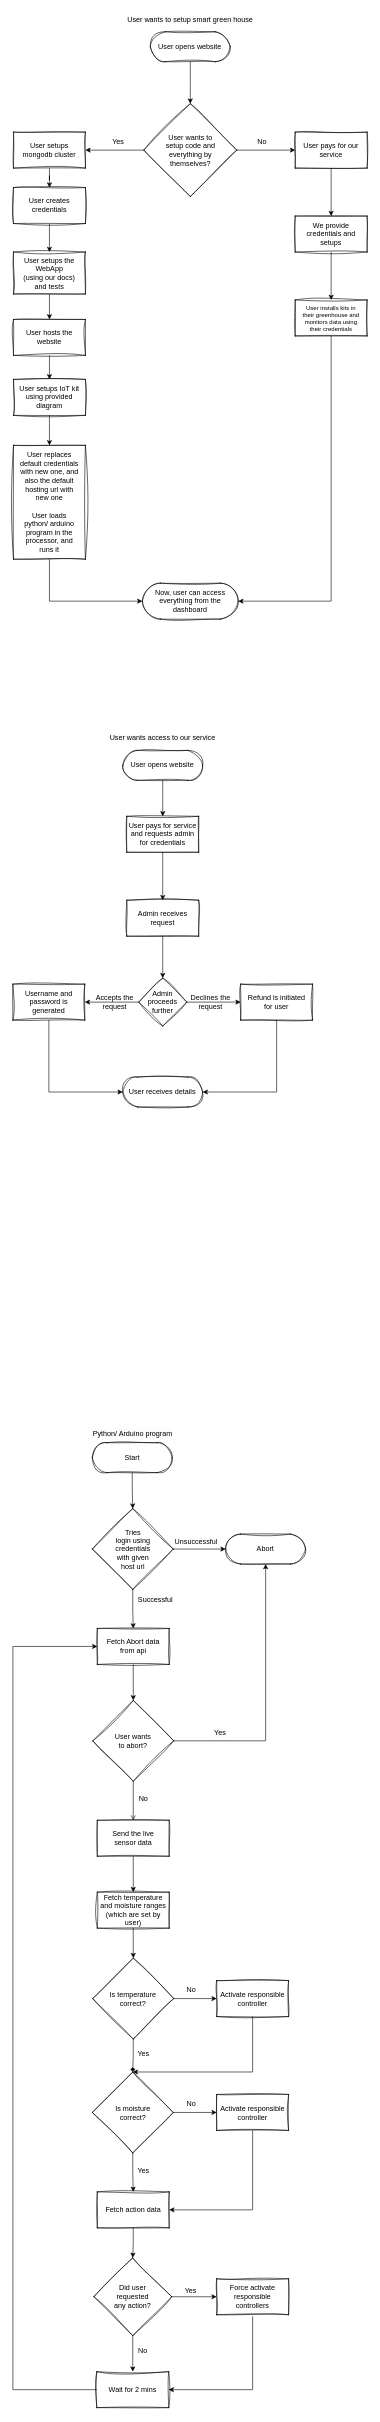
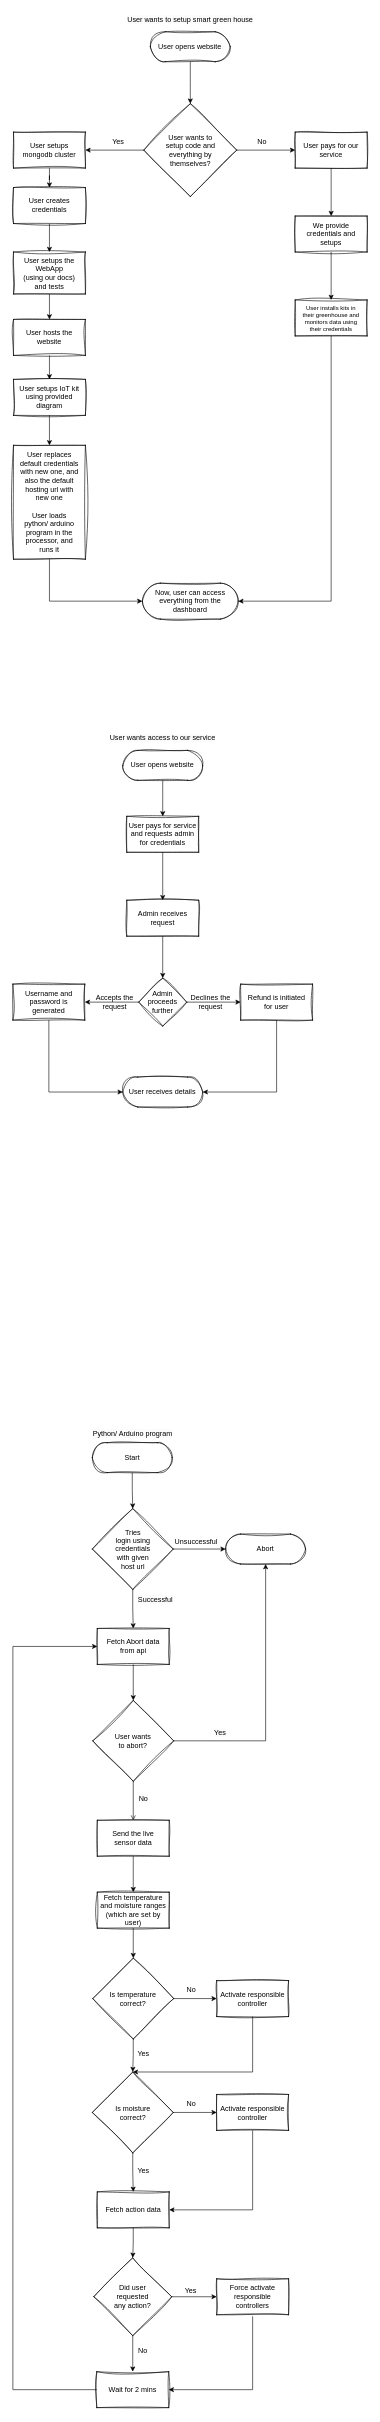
edge "Is temperature correct?" -> "Is moisture correct?": arrowhead diamond -> classic
